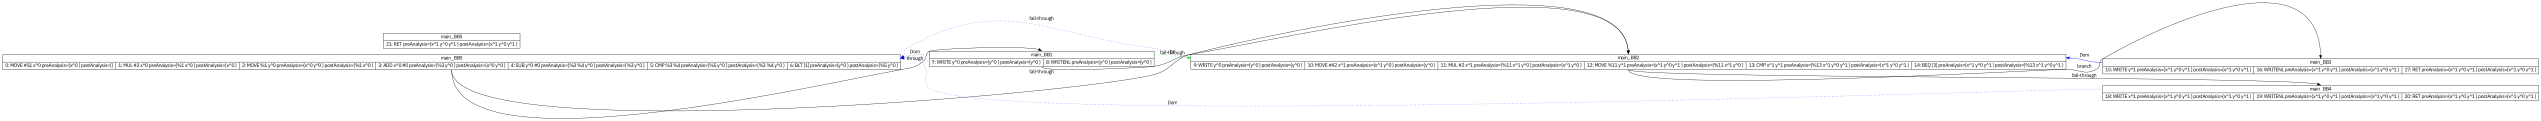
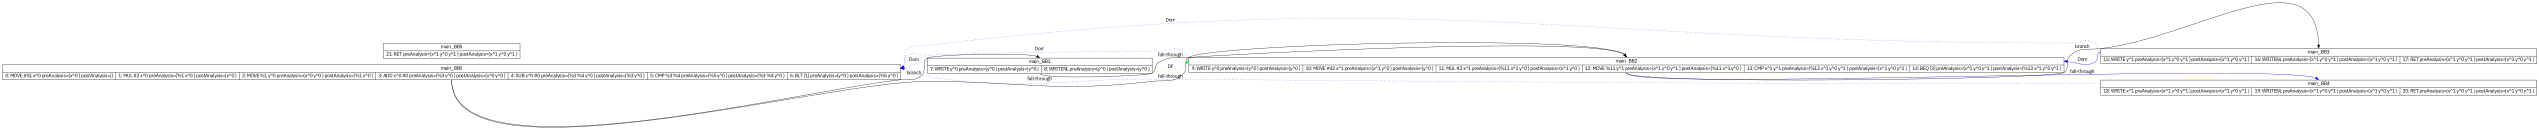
edge "main_BB2" -> "main_BB0": label "fall-through" -> "Dom"
edge "main_BB3" -> "main_BB0": added, label "Dom"
edge "main_BB1" -> "main_BB0": color black -> blue
edge "main_BB0" -> "main_BB1": label "through" -> "branch"
edge "main_BB2" -> "main_BB4": color black -> blue
edge "main_BB4" -> "main_BB0": label "Dom" -> "fall-through"
